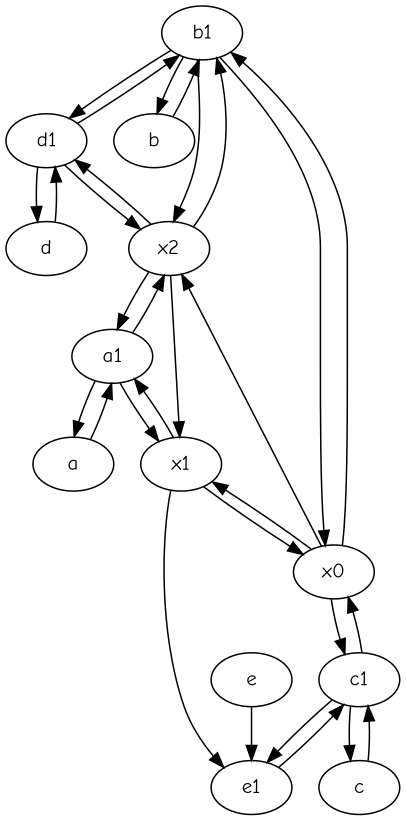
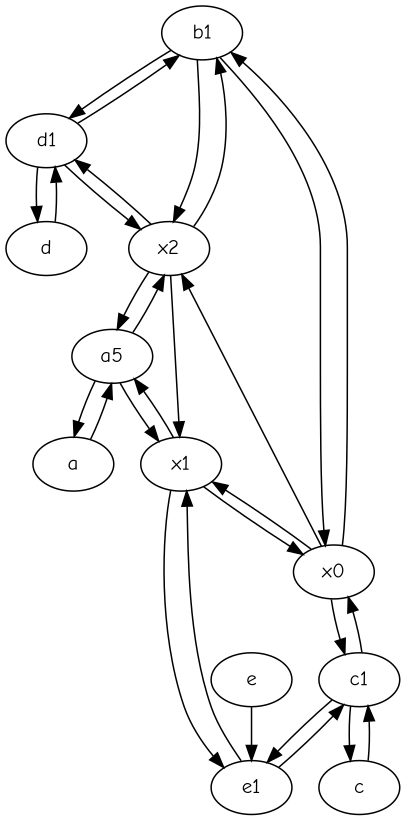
node "b": removed
node "a1": label "a1" -> "a5"
edge "e1" -> "x1": added
